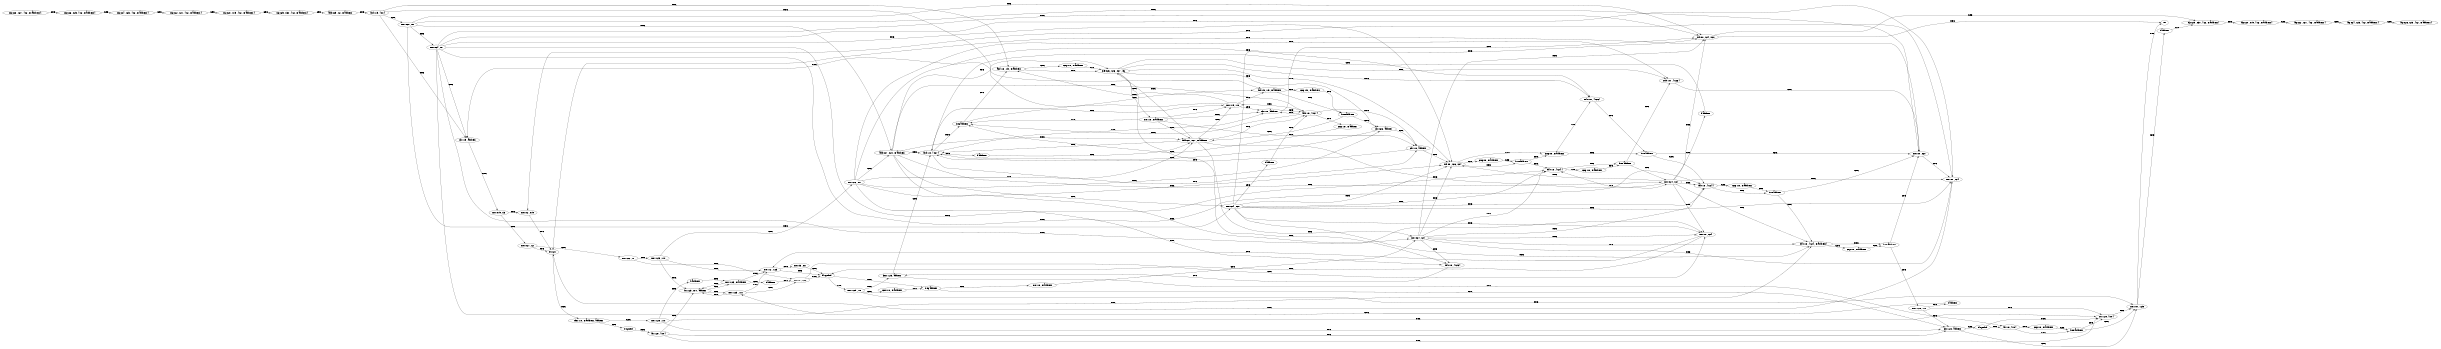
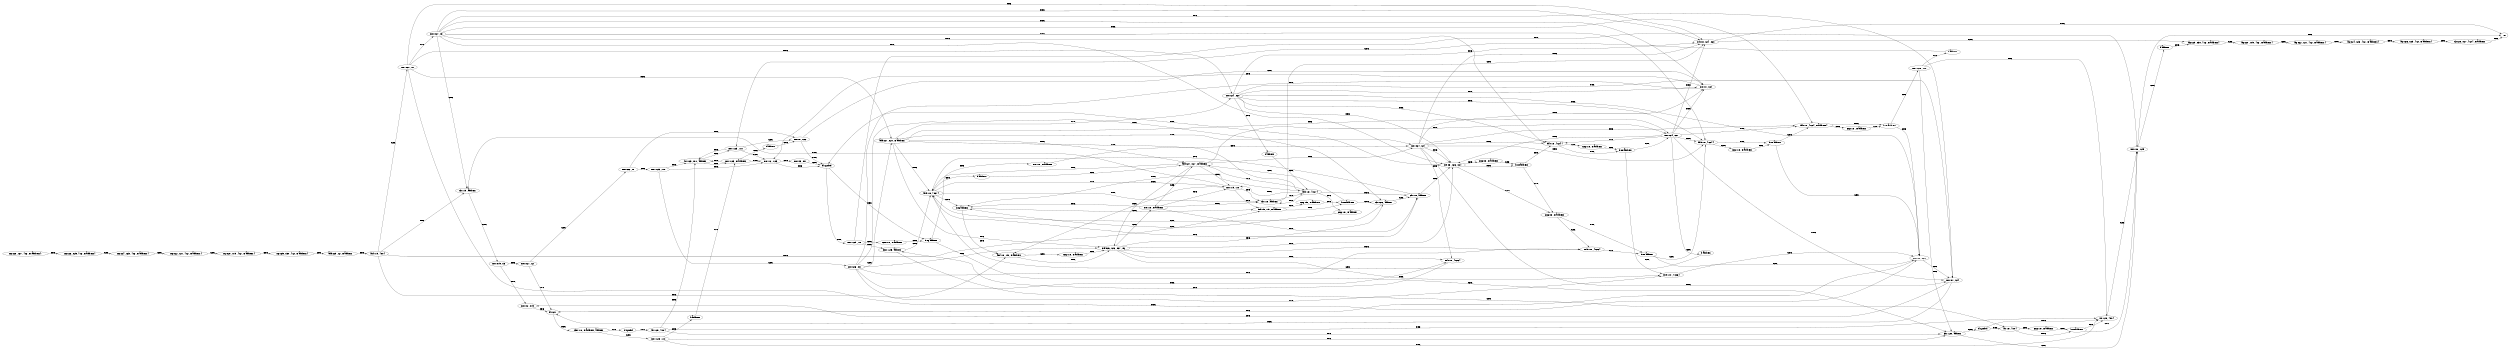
node "ldp x28 , x27 , [ sp ] , # address": added
edge "mov x26 , xzr" -> "add x27 , x27 , # address": now "mov x26 , xzr" -> "csel x26 , x26 , x27 , eq"
edge "mov x24 , x20" -> "ldrb w8 , [ x24 , # address ]": now "mov x24 , x20" -> "mov x0 , x20"
